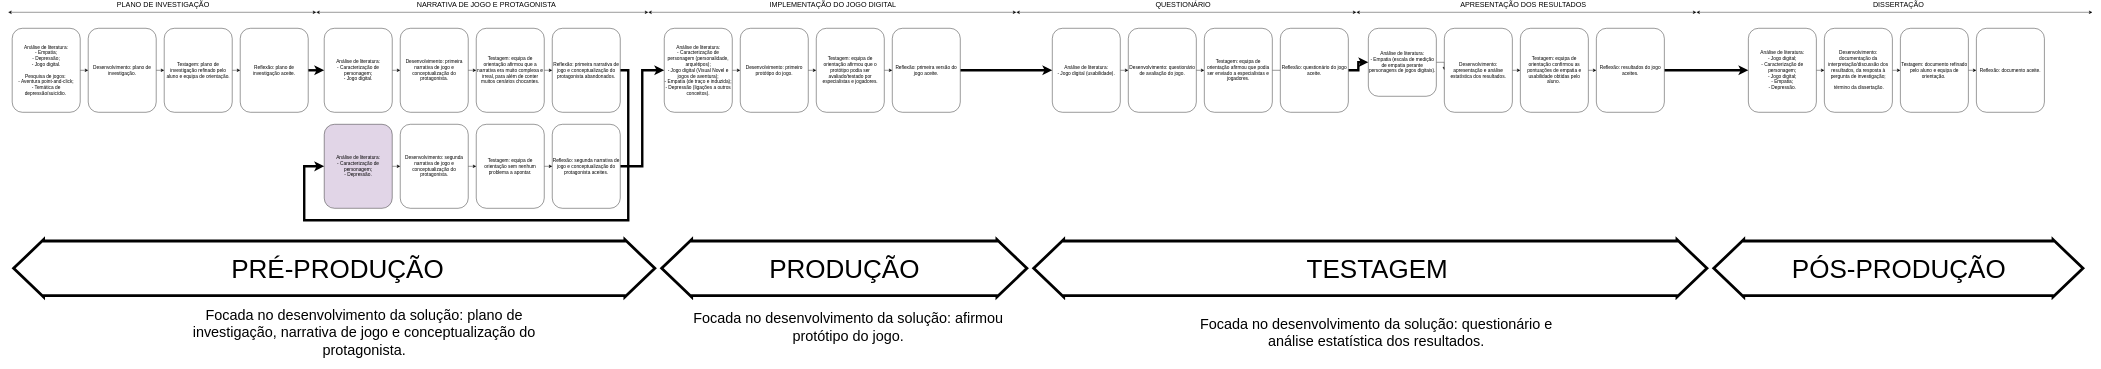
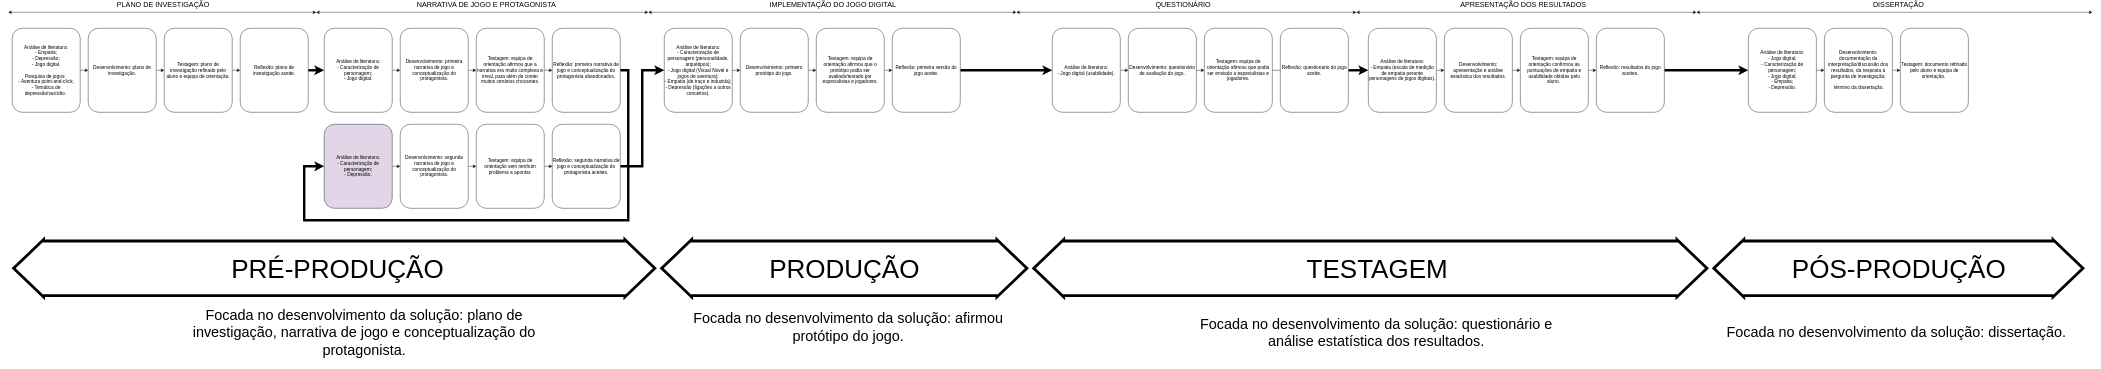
node "Análise de literatura: - Empatia (escala de medição de empatia perante personagens de jogos digitais).": size 68x68 -> 68x84
edge "Testagem: documento refinado pelo aluno e equipa de orientação." -> "Reflexão: documento aceite.": removed
node "Reflexão: documento aceite.": removed
node "Focada no desenvolvimento da solução: dissertação.": added
